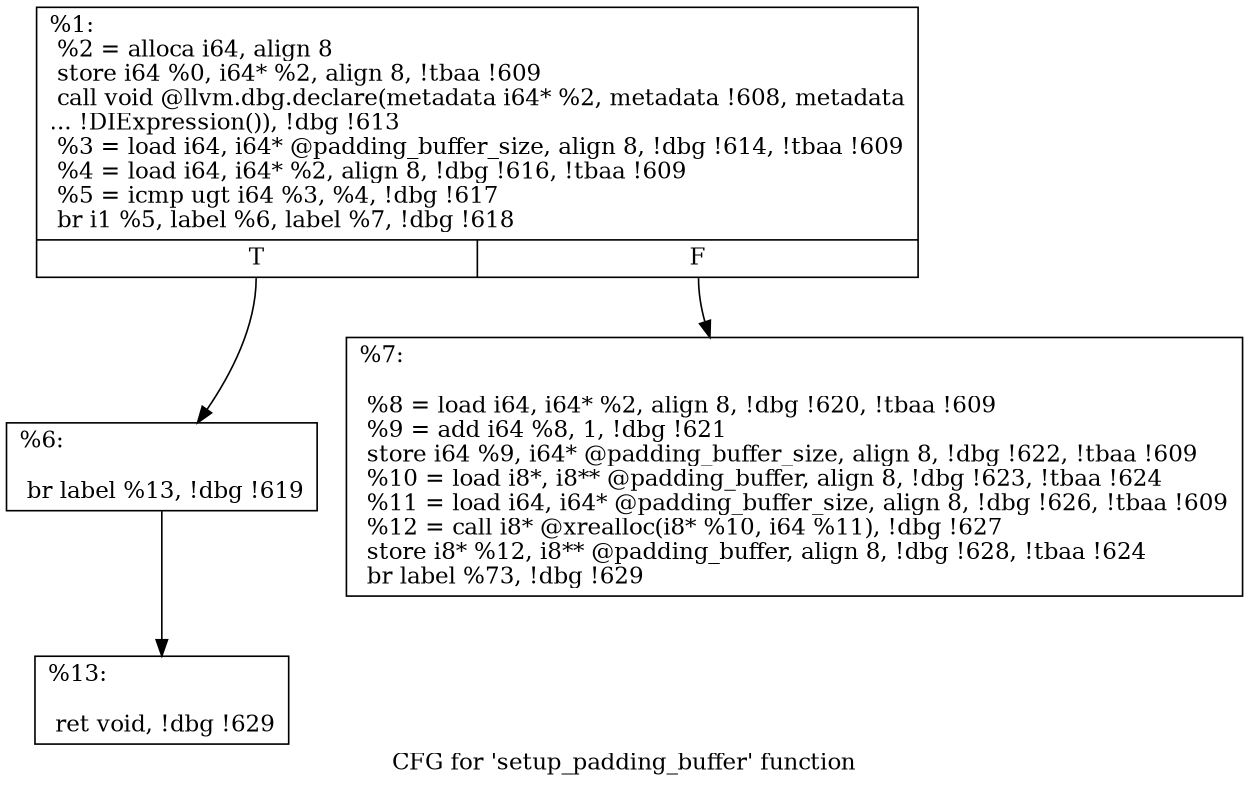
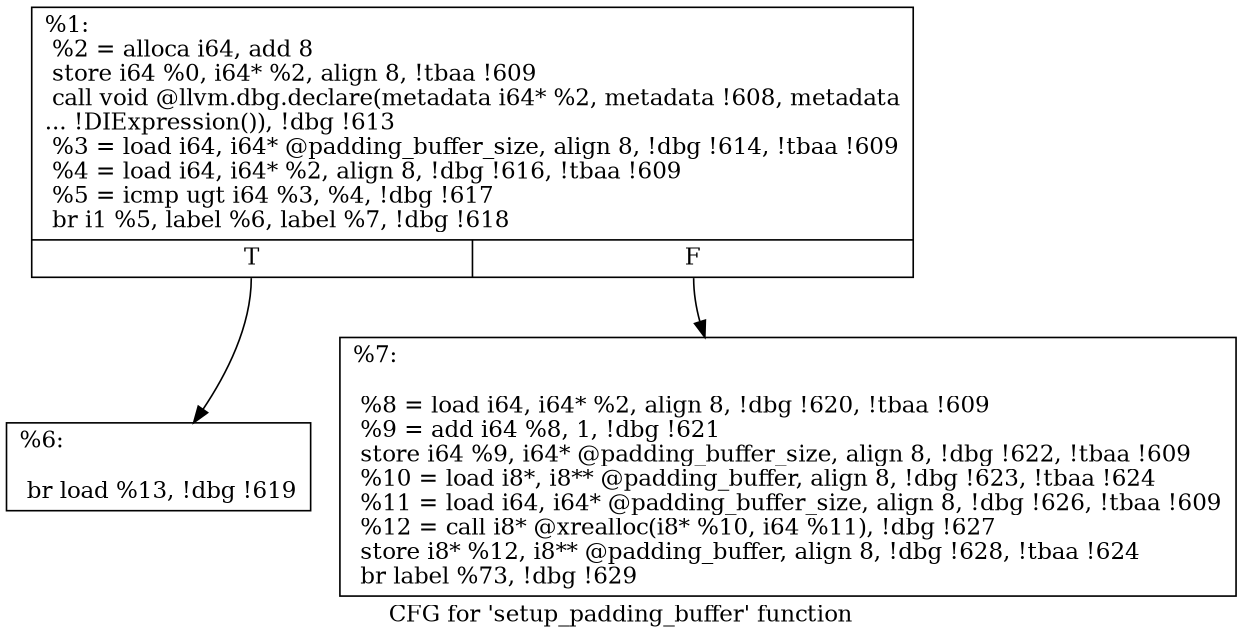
node "%1:": text "%2 = alloca i64, align 8" -> "%2 = alloca i64, add 8"
node "%6:": text "br label %13, !dbg !619" -> "br load %13, !dbg !619"
node "%13:": removed
